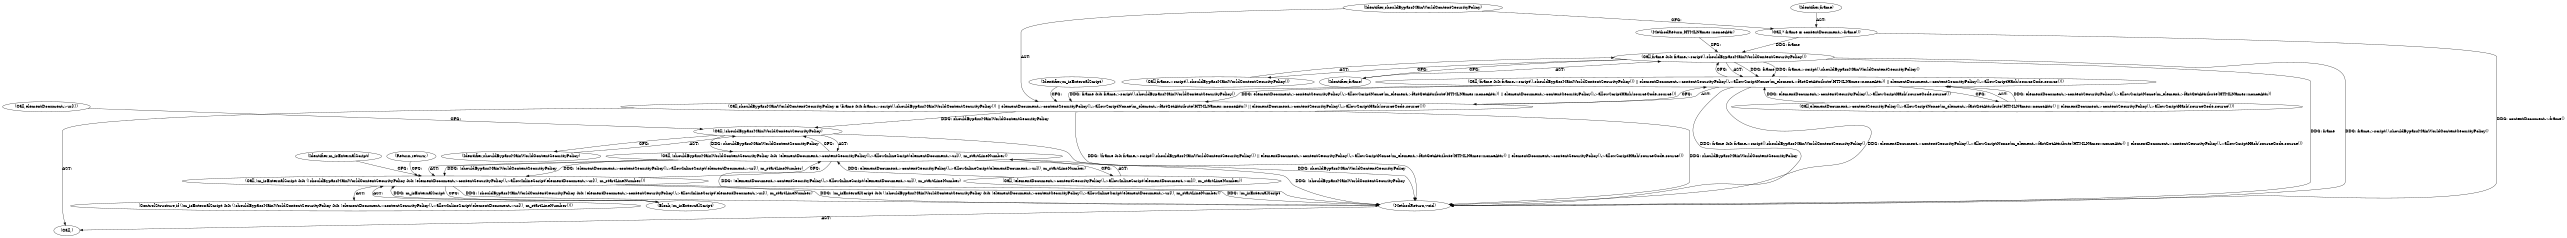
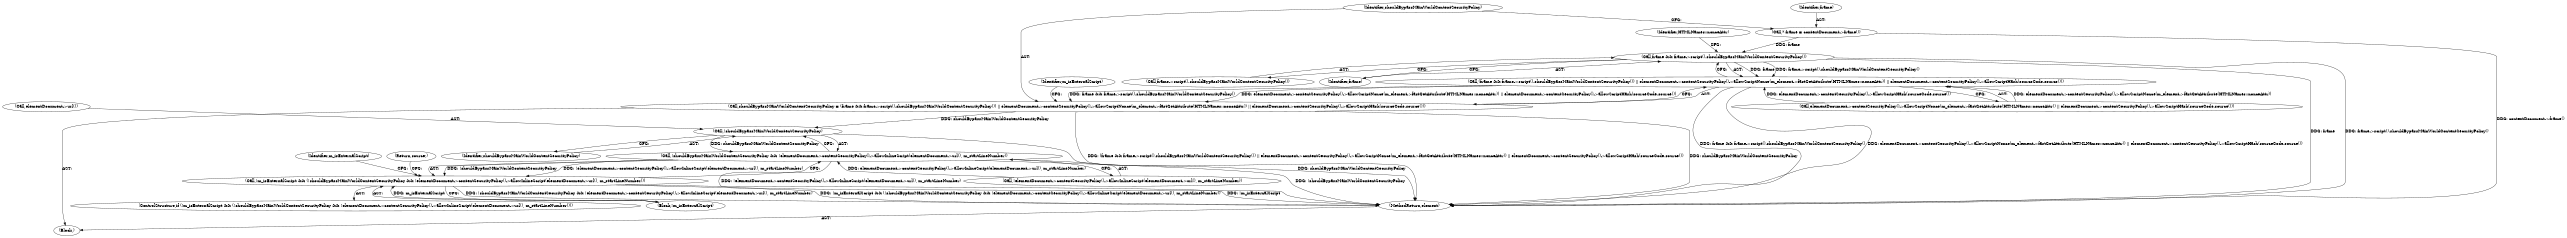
node "(MethodReturn,HTMLNames::nonceAttr)": label "(MethodReturn,HTMLNames::nonceAttr)" -> "(Identifier,HTMLNames::nonceAttr)"
edge "(Call,elementDocument->url())" -> "(Call,!shouldBypassMainWorldContentSecurityPolicy)": label "CFG: " -> "AST: "
node "(Return,return;)": label "(Return,return;)" -> "(Return,source;)"
node "(MethodReturn,void)": label "(MethodReturn,void)" -> "(MethodReturn,element)"
node "(Call,)": label "(Call,)" -> "(Block,)"
